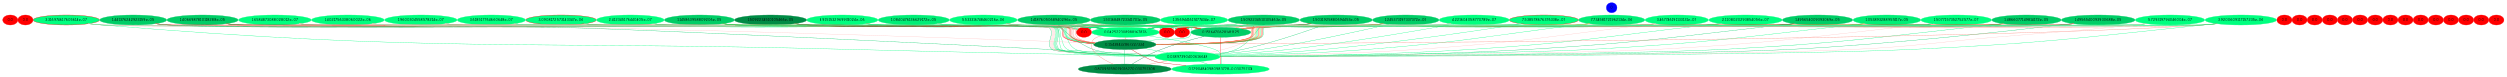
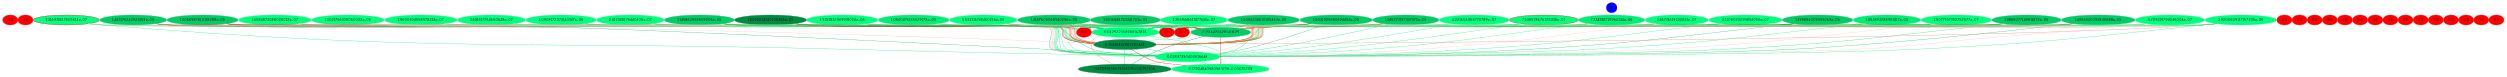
node "3.0908172573143347e-06": color red -> springgreen
edge "0.042522308988167876" -- "0.15438432867227334": now "1.4187605068940296e-05" -- "0.15438432867227334"
